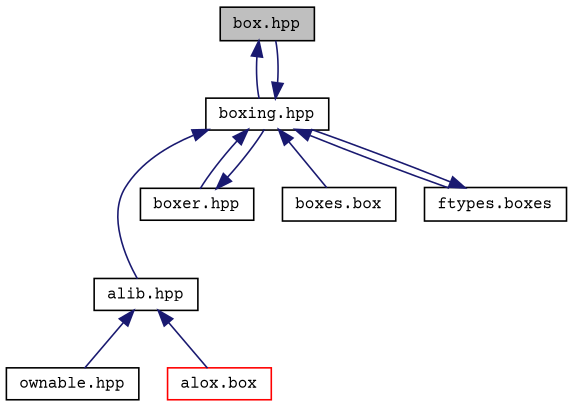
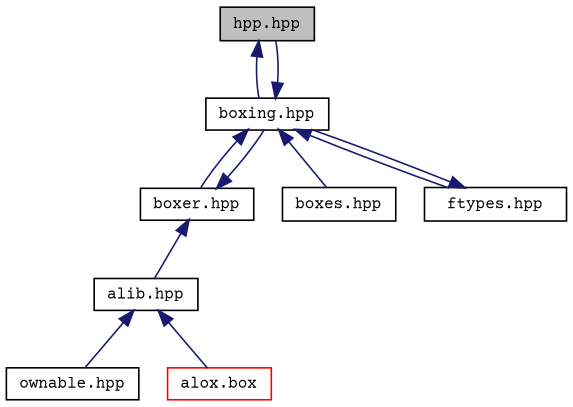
node "box.hpp": label "box.hpp" -> "hpp.hpp"
edge "alib.hpp" -> "boxing.hpp": now "alib.hpp" -> "boxer.hpp"
node "boxes.box": label "boxes.box" -> "boxes.hpp"
node "ftypes.boxes": label "ftypes.boxes" -> "ftypes.hpp"
